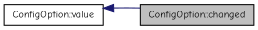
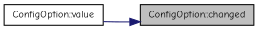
edge "ConfigOption::changed" -> "ConfigOption::value": reversed
